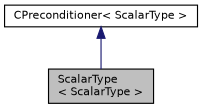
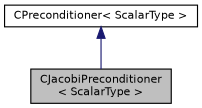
node "ScalarType < ScalarType >": label "ScalarType < ScalarType >" -> "CJacobiPreconditioner < ScalarType >"
